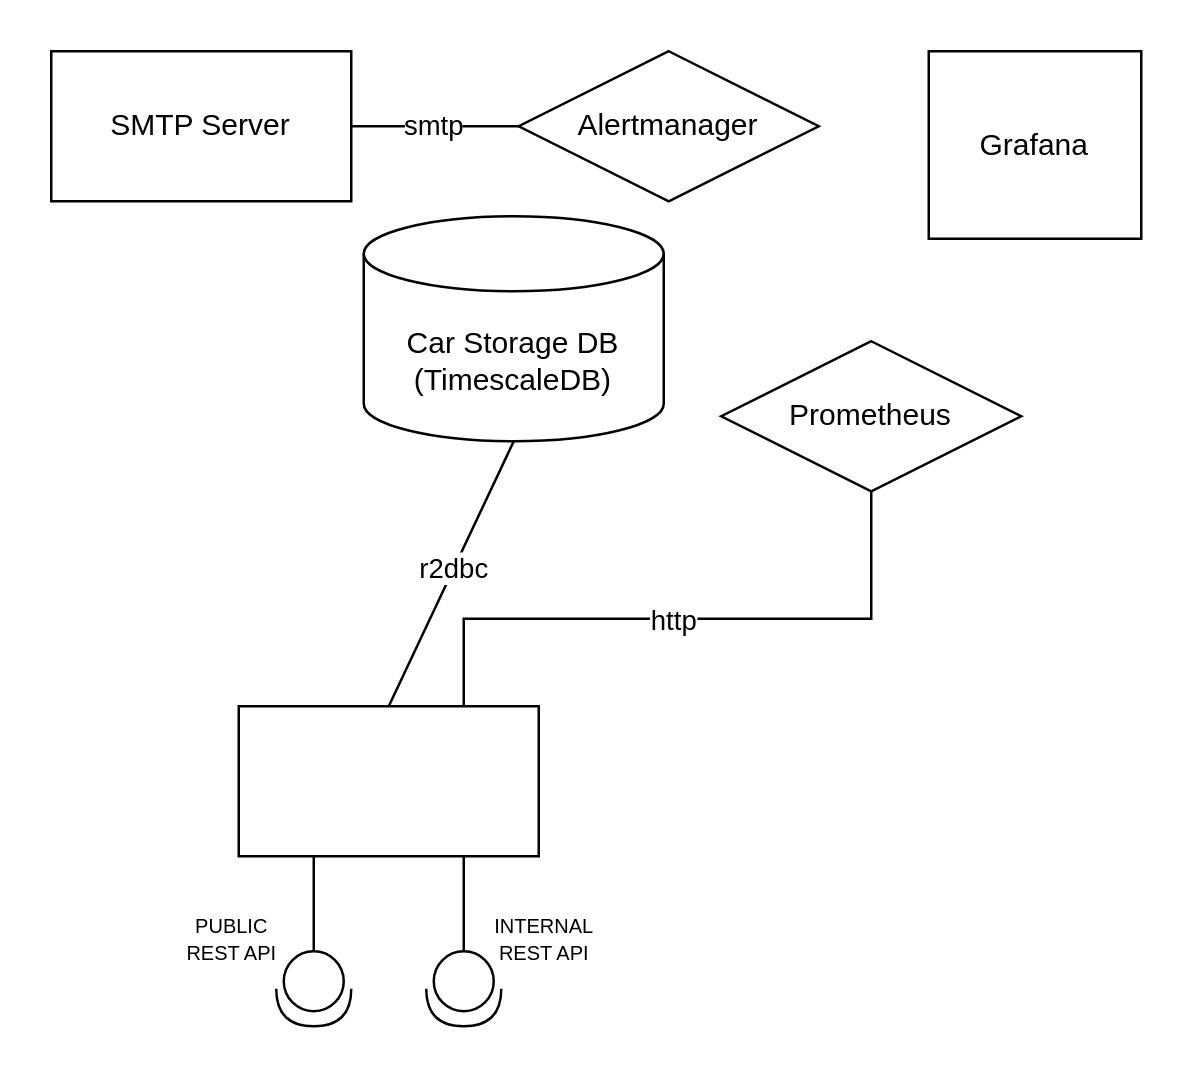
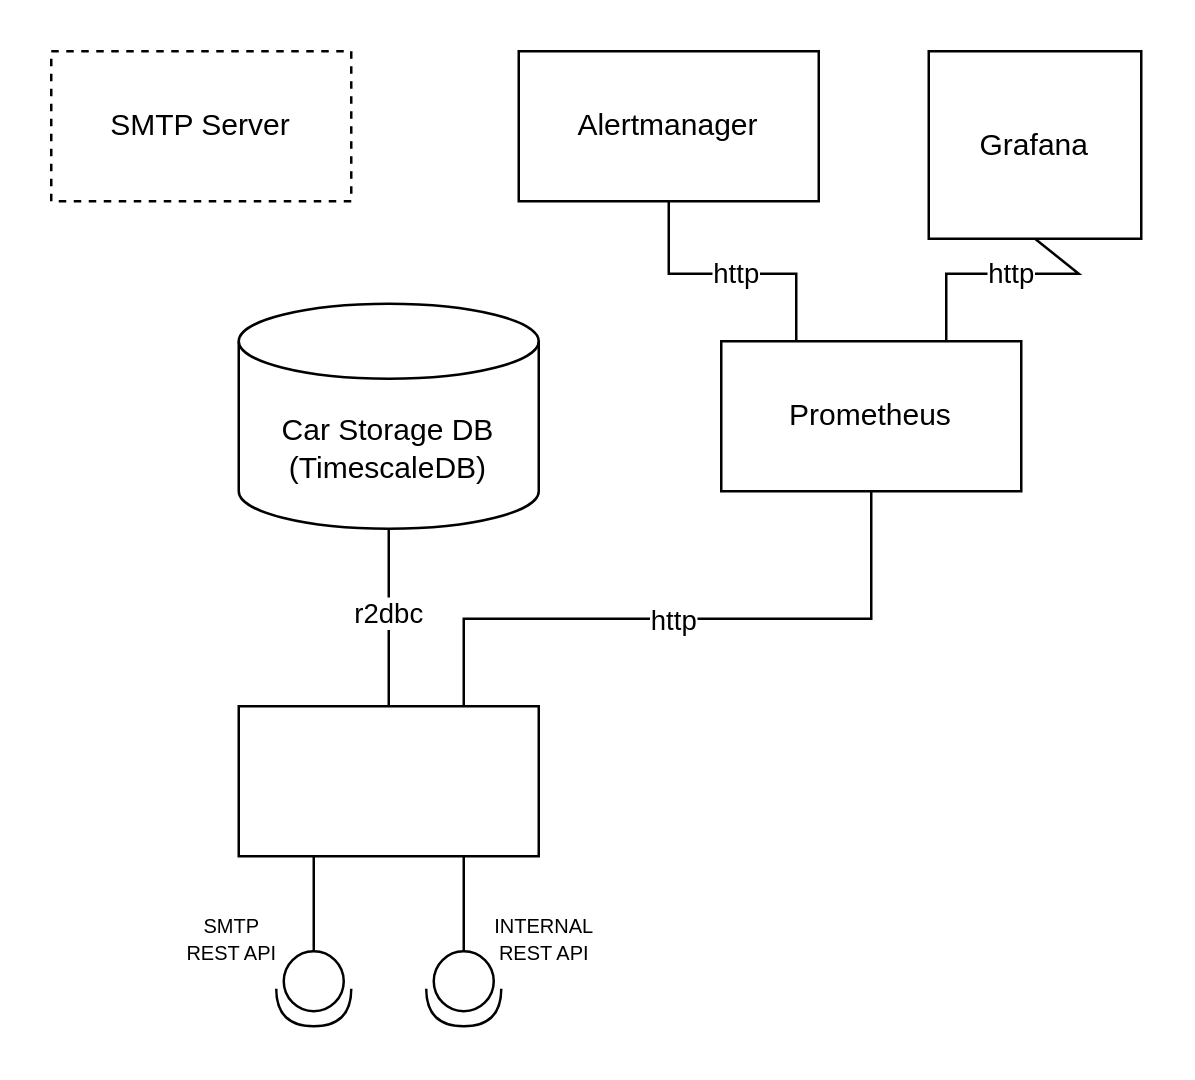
node "SMTP Server": style solid -> dashed
edge "SMTP Server" -- "Alertmanager": removed, label "smtp"
node "Alertmanager": shape diamond -> rectangle
edge "Alertmanager" -- "Prometheus": added, label "http"
edge "Grafana" -- "Prometheus": added, label "http"
node "Car Storage DB (TimescaleDB)": moved (514, 329) -> (389, 416)
node "Prometheus": shape diamond -> rectangle
node "PUBLIC REST API": label "PUBLIC REST API" -> "SMTP REST API"
